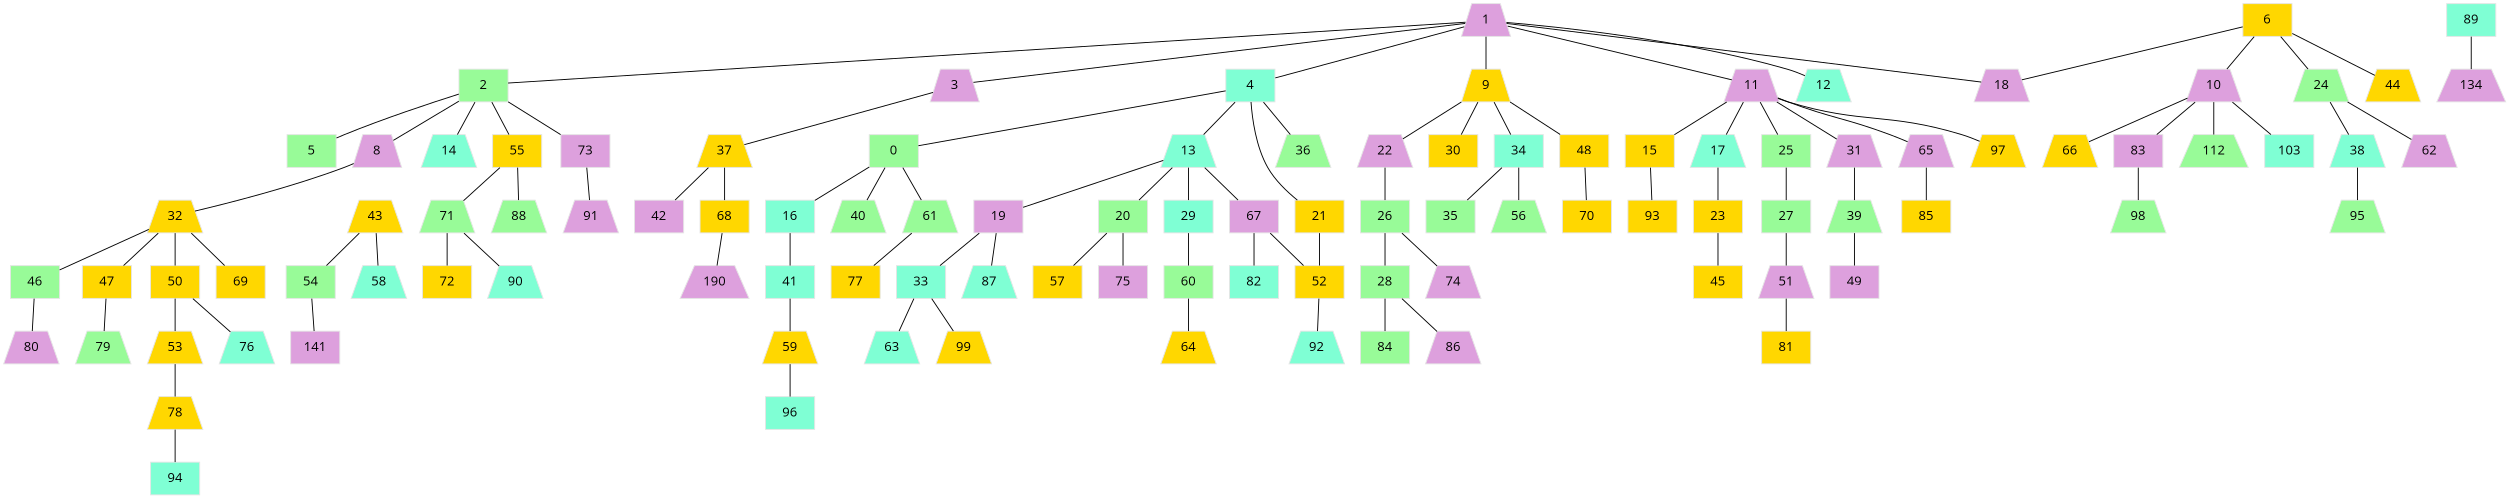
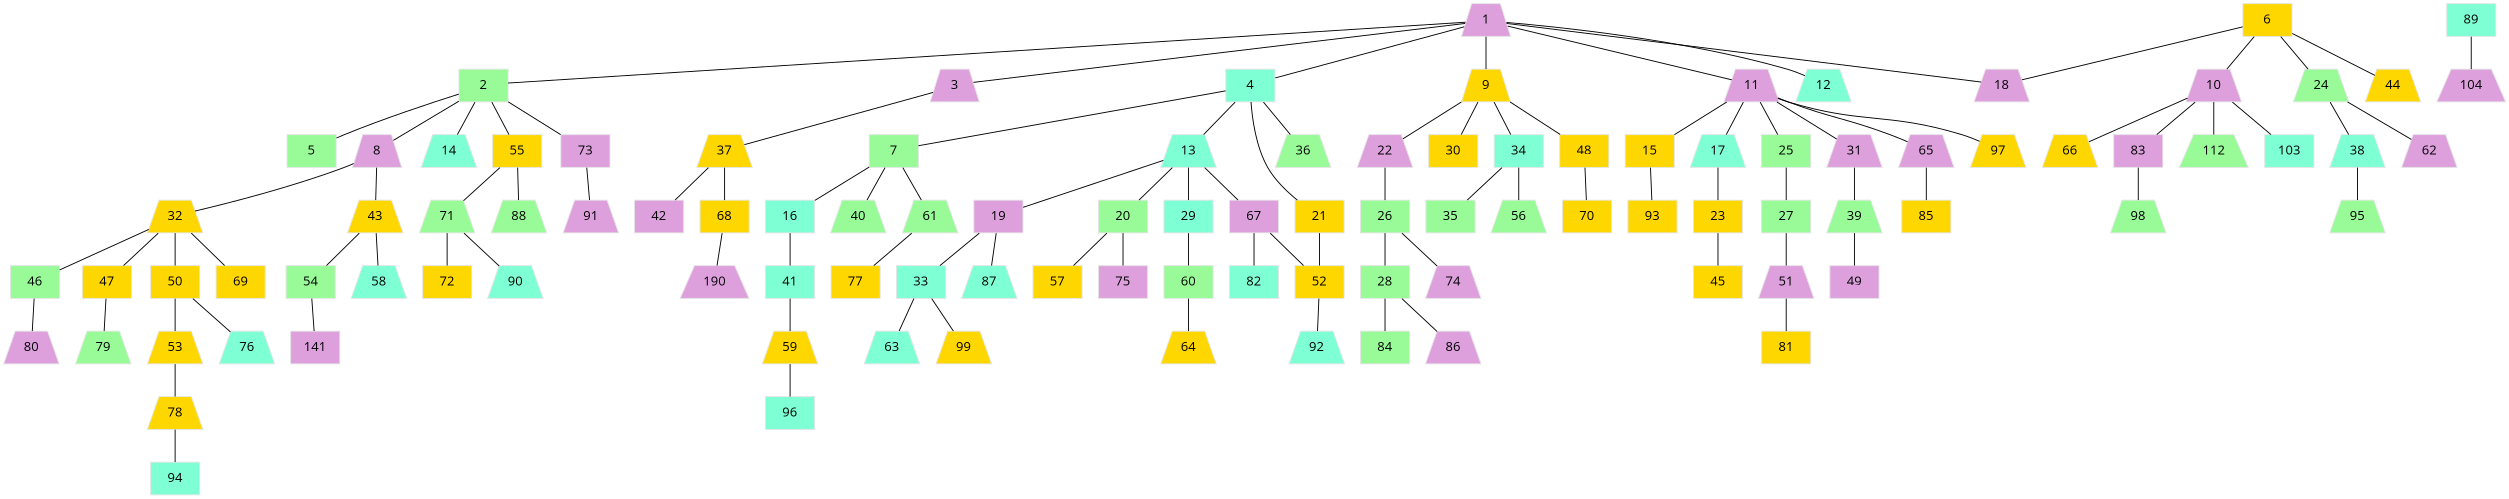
node "134": label "134" -> "104"
node "0": label "0" -> "7"
edge "8" -- "43": added
